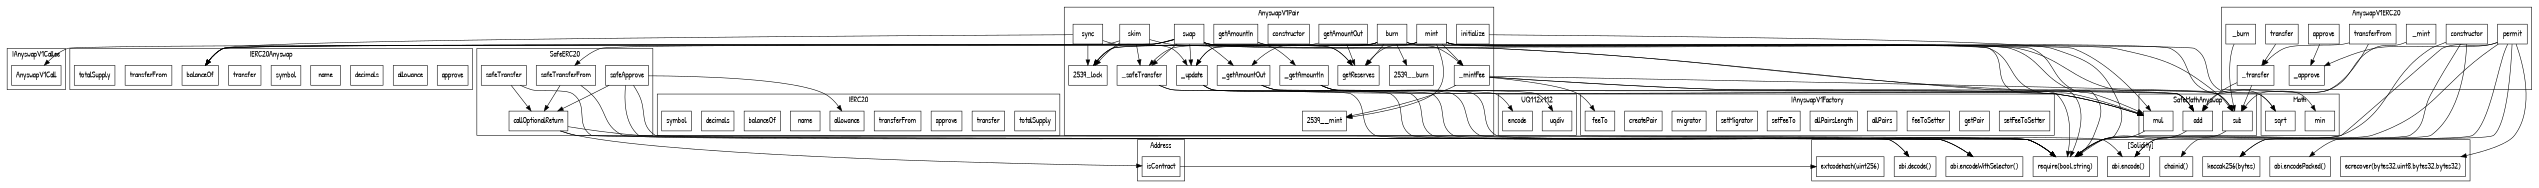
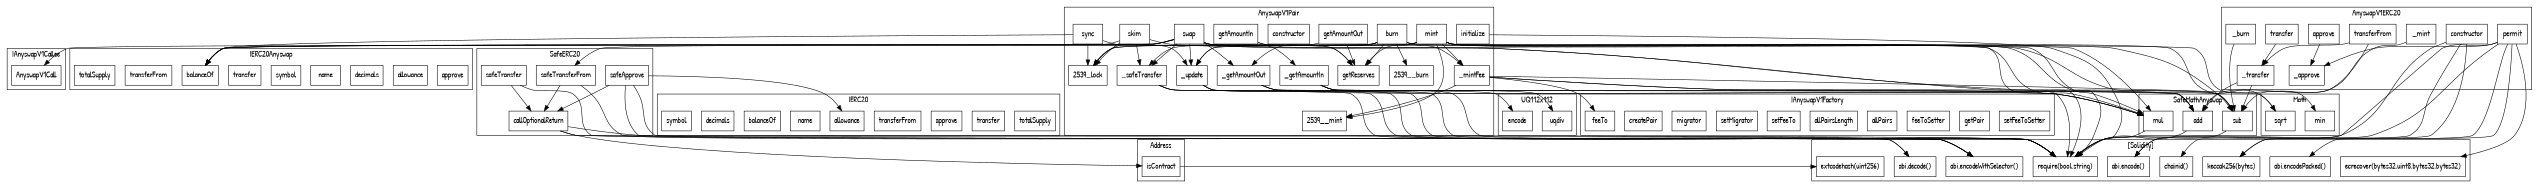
edge "_safeTransfer" -> "abi.encodeWithSelector()": added
edge "_getAmountIn" -> "abi.encode()": now "_getAmountIn" -> "sub"
